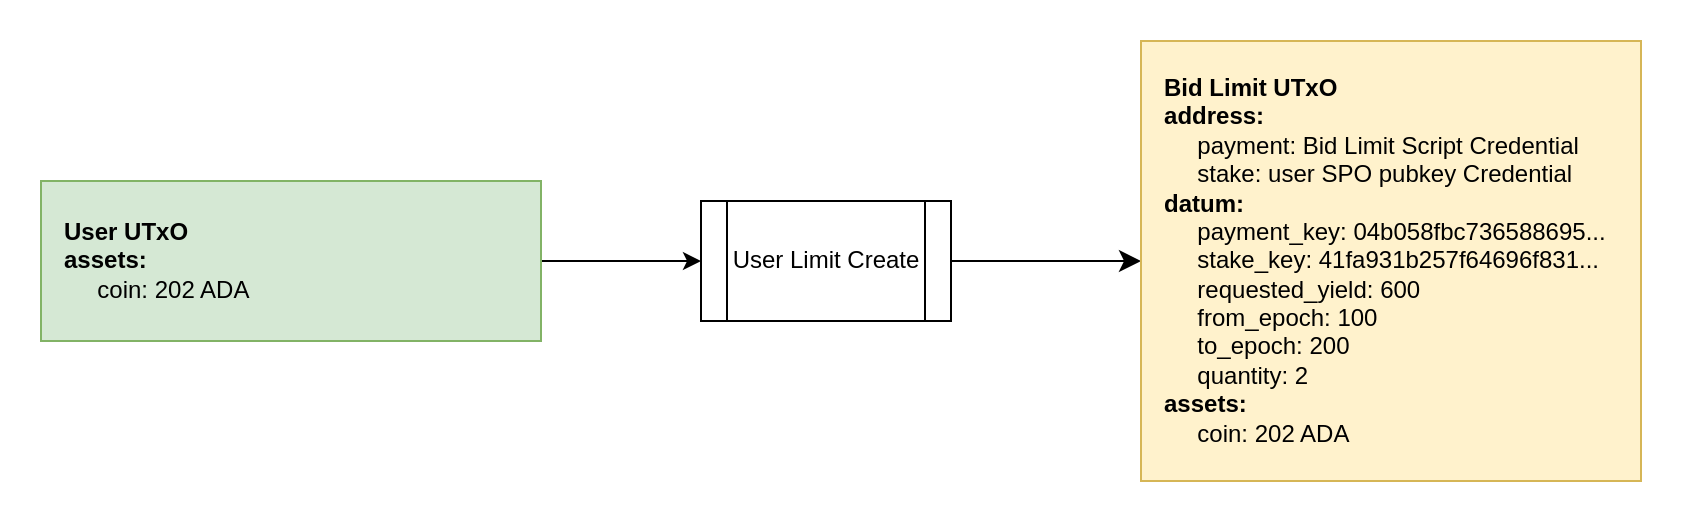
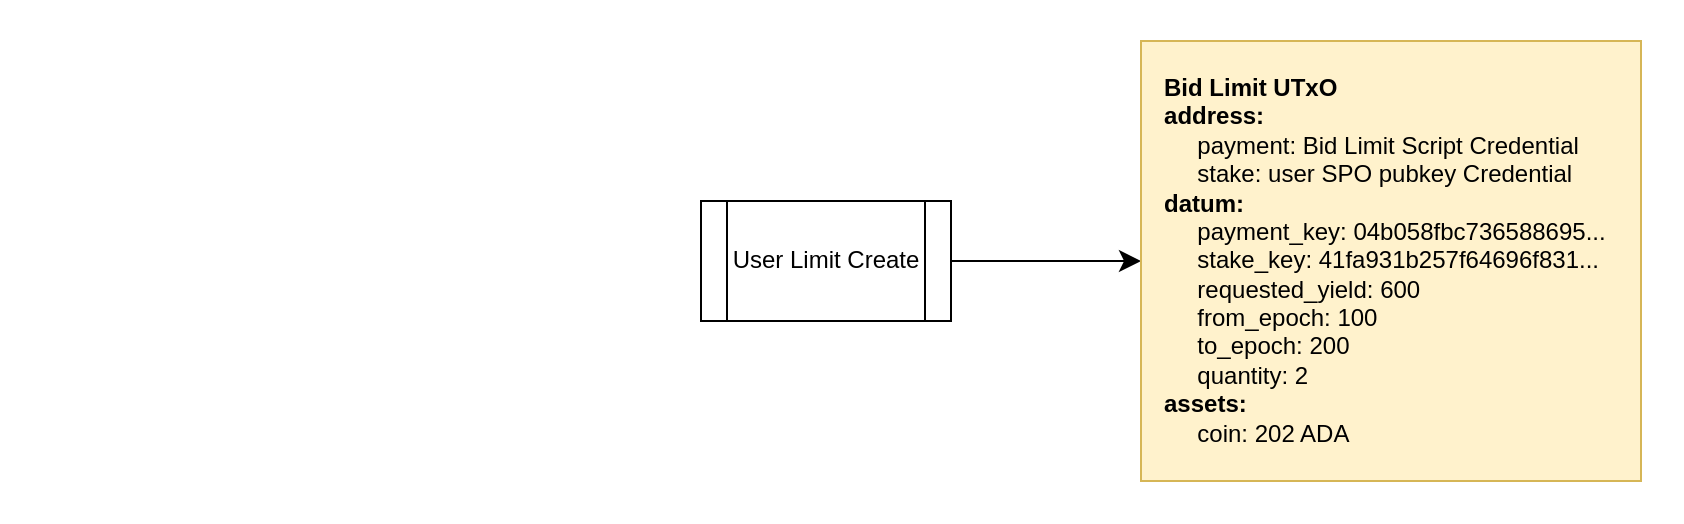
node "User UTxO assets: coin: 202 ADA": removed
edge "User UTxO assets: coin: 202 ADA" -> "User Limit Create": removed
